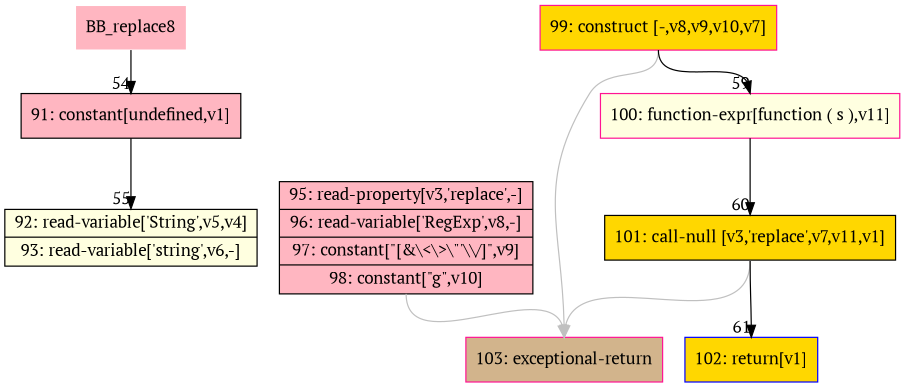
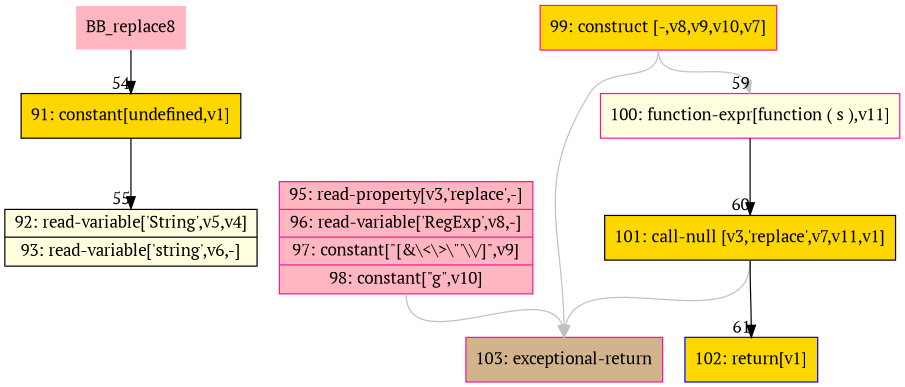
edge "99: construct [-,v8,v9,v10,v7]" -> "100: function-expr[function ( s ),v11]": color black -> gray
node "91: constant[undefined,v1]": fillcolor lightpink -> gold
node "95: read-property[v3,'replace',-]": color black -> deeppink
